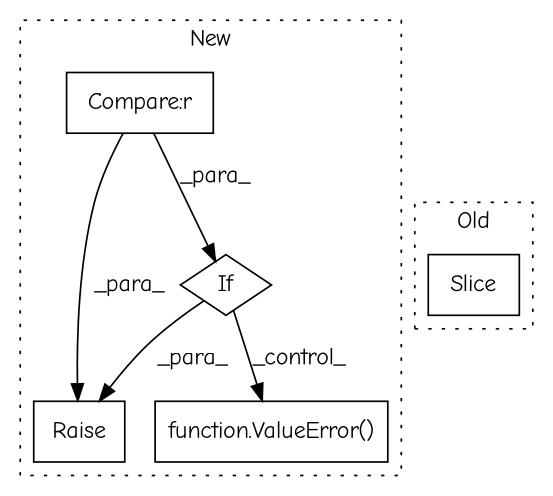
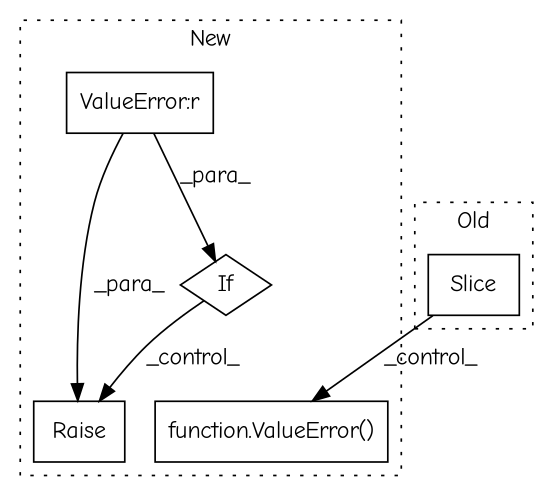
node "Compare:r": label "Compare:r" -> "ValueError:r"
edge "If" -> "function.ValueError()": now "Slice" -> "function.ValueError()"
edge "If" -> "Raise": label "_para_" -> "_control_"
